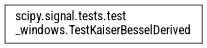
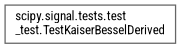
node "scipy.signal.tests.test _windows.TestKaiserBesselDerived": label "scipy.signal.tests.test _windows.TestKaiserBesselDerived" -> "scipy.signal.tests.test _test.TestKaiserBesselDerived"
